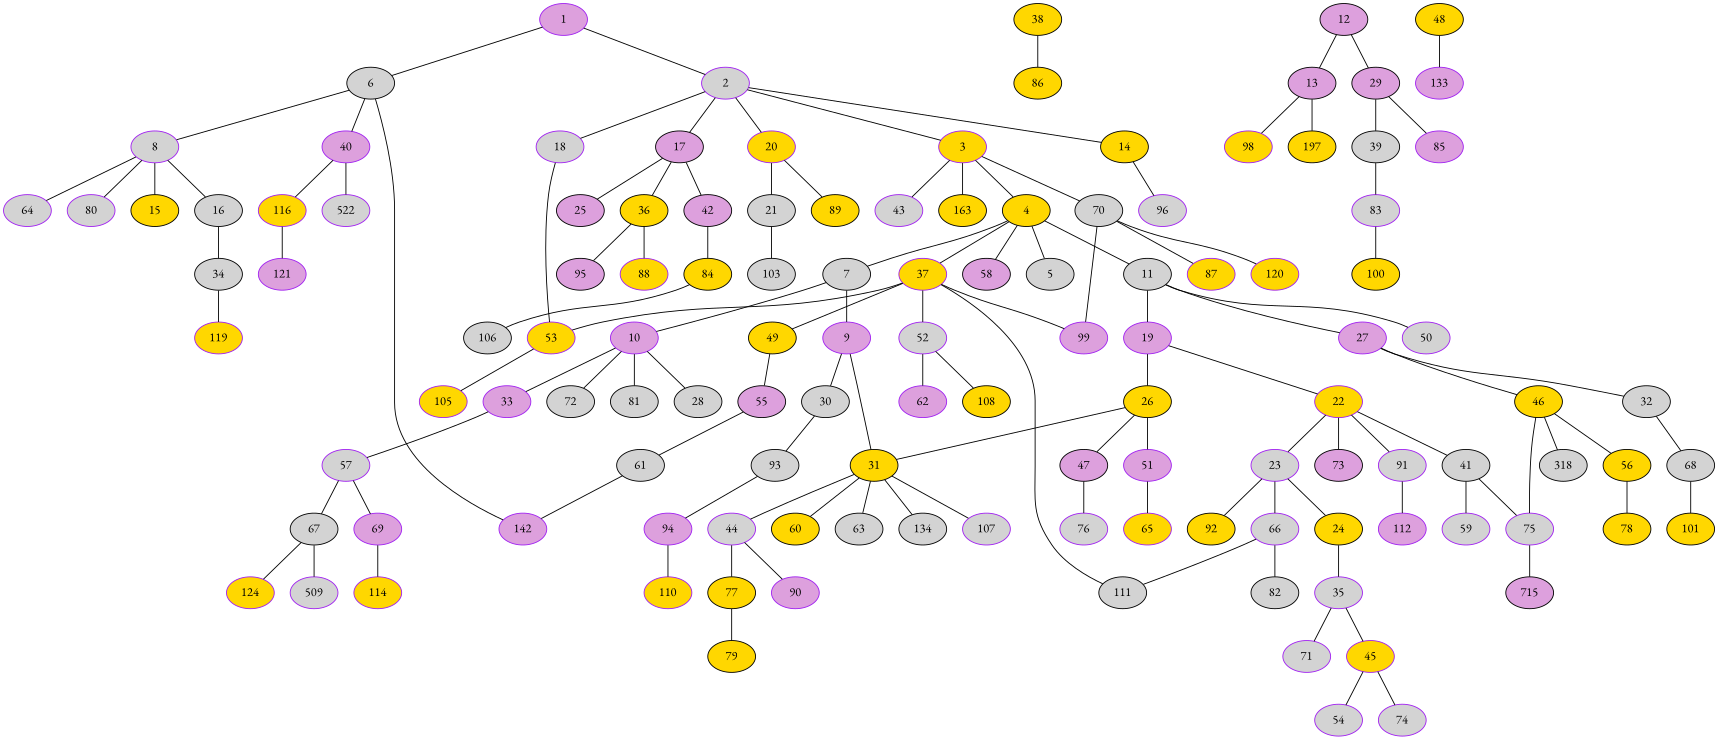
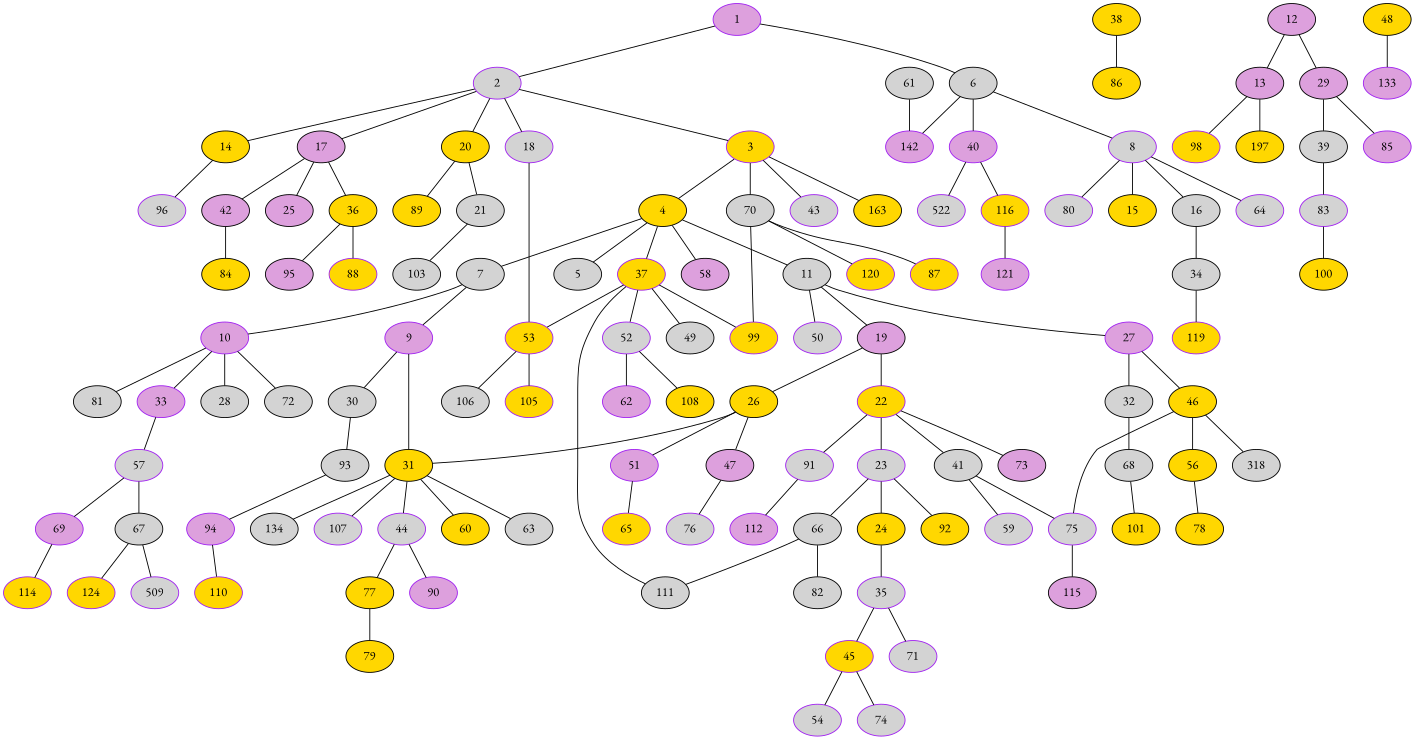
node "20": color purple -> black
edge "84" -- "106": now "53" -- "106"
node "49": fillcolor gold -> lightgrey
node "99": fillcolor plum -> gold
node "19": color purple -> black
node "55": removed
node "66": color purple -> black
node "715": label "715" -> "115"
